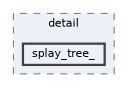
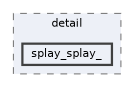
node "splay_tree_": label "splay_tree_" -> "splay_splay_"
